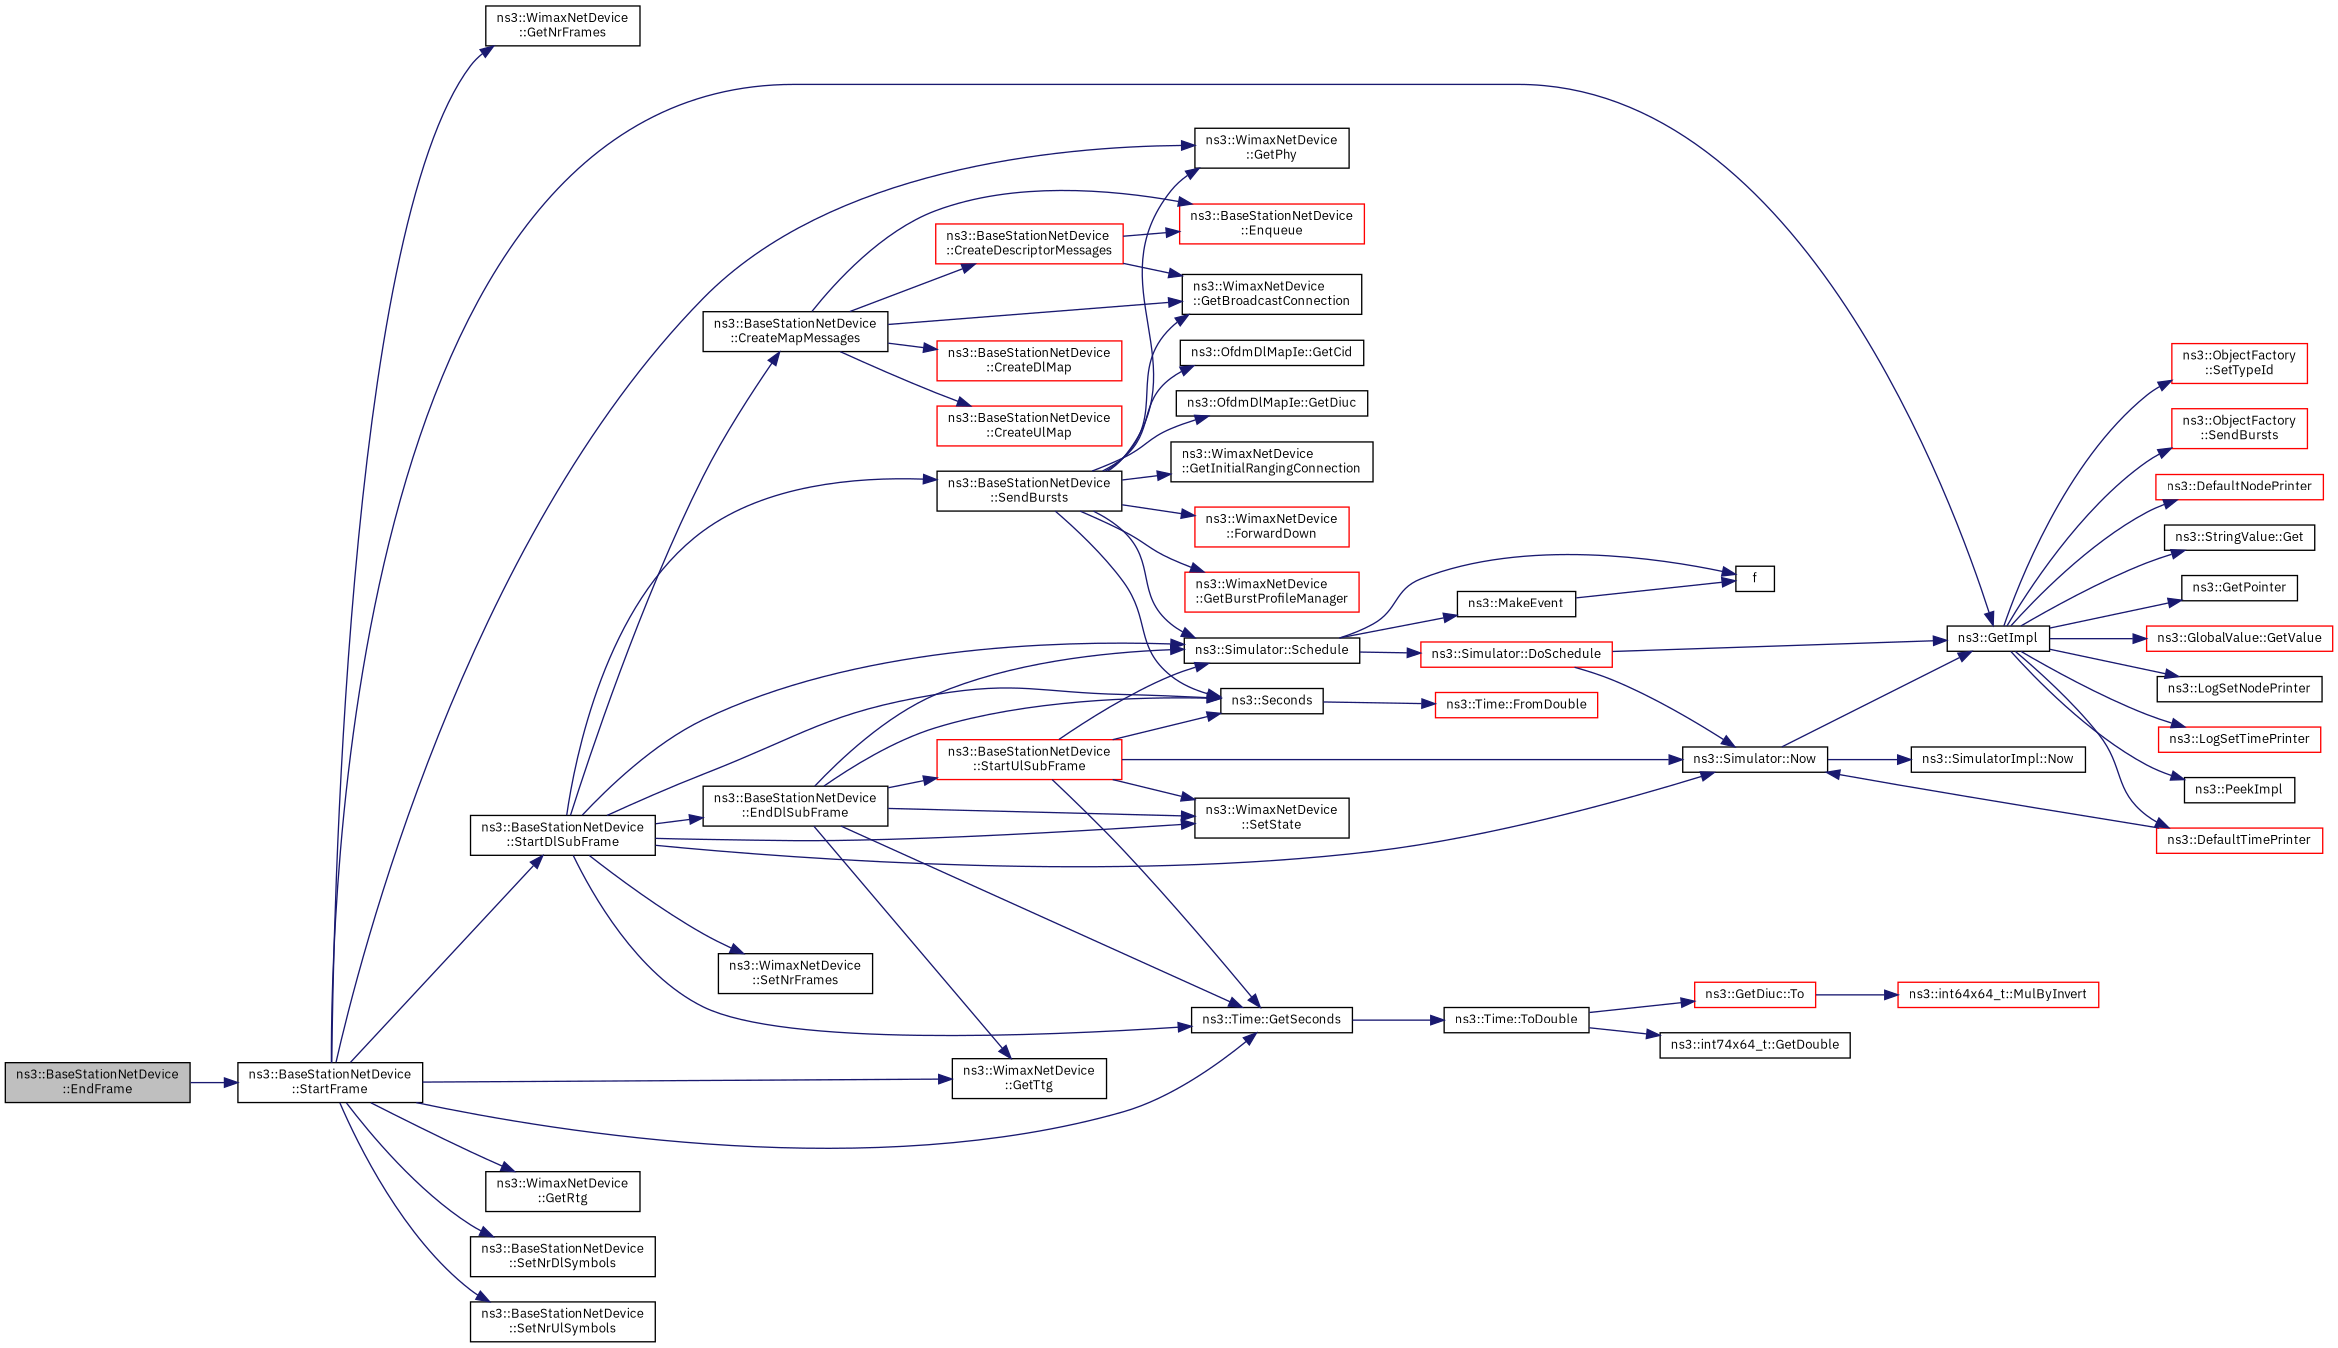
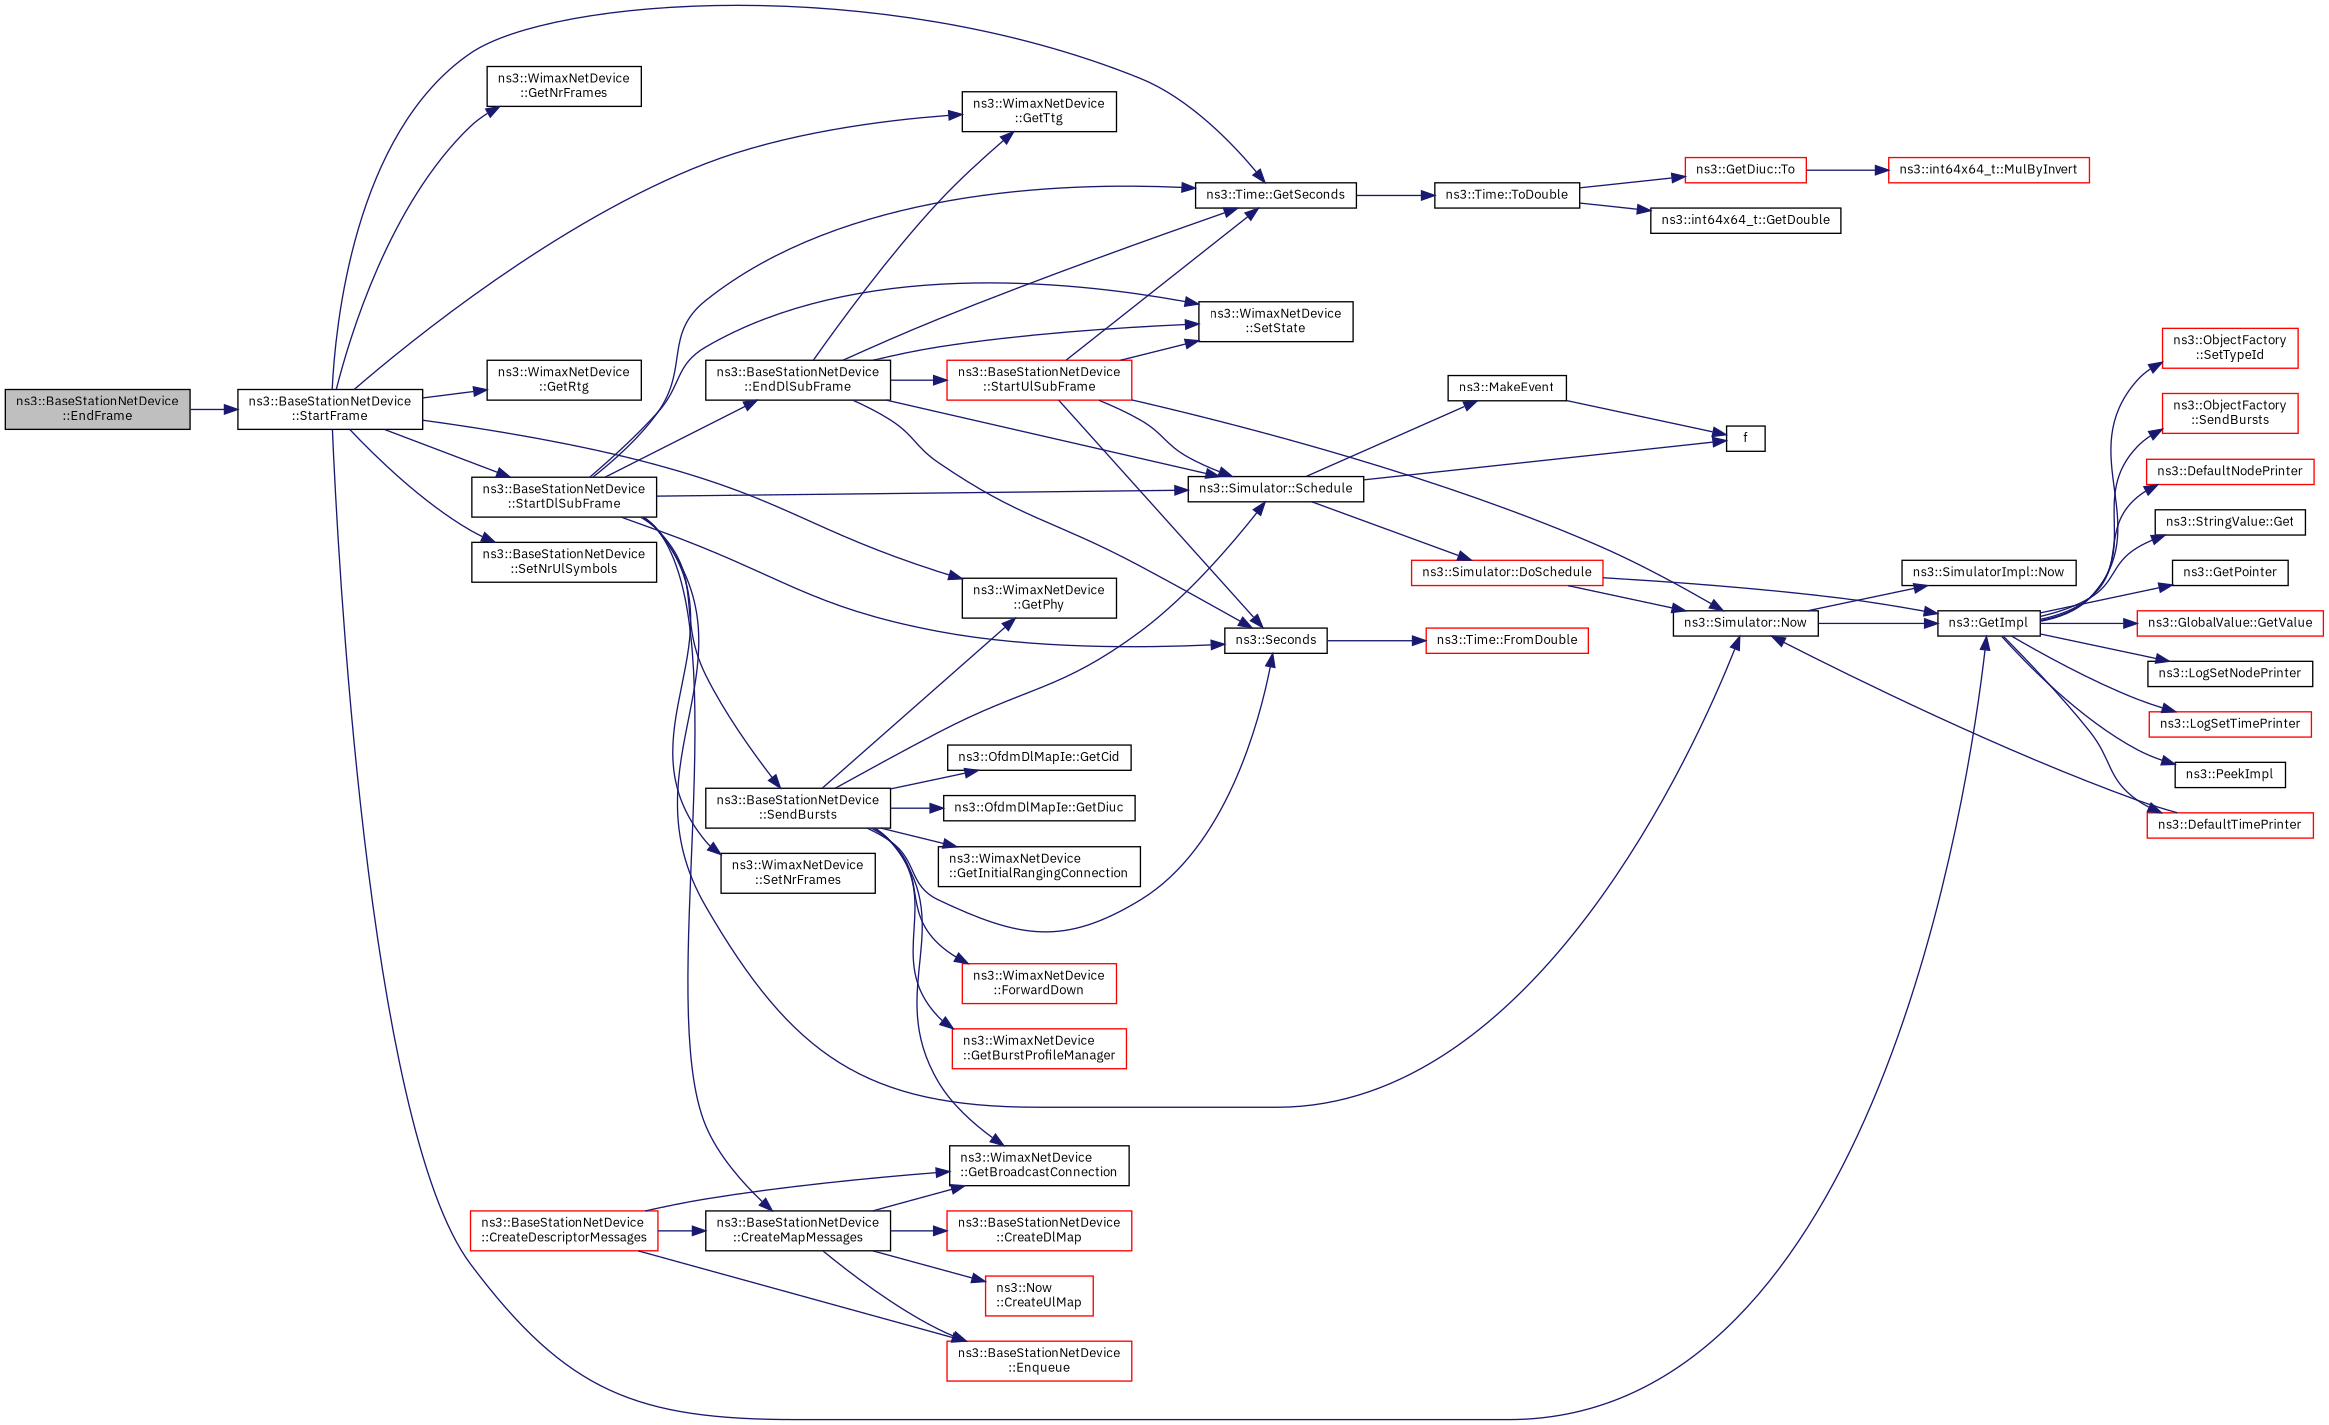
edge "ns3::BaseStationNetDevice ::CreateMapMessages" -> "ns3::BaseStationNetDevice ::CreateDescriptorMessages": reversed
node "ns3::BaseStationNetDevice ::CreateUlMap": label "ns3::BaseStationNetDevice ::CreateUlMap" -> "ns3::Now ::CreateUlMap"
node "ns3::int74x64_t::GetDouble": label "ns3::int74x64_t::GetDouble" -> "ns3::int64x64_t::GetDouble"
node "ns3::BaseStationNetDevice ::SetNrDlSymbols": removed
